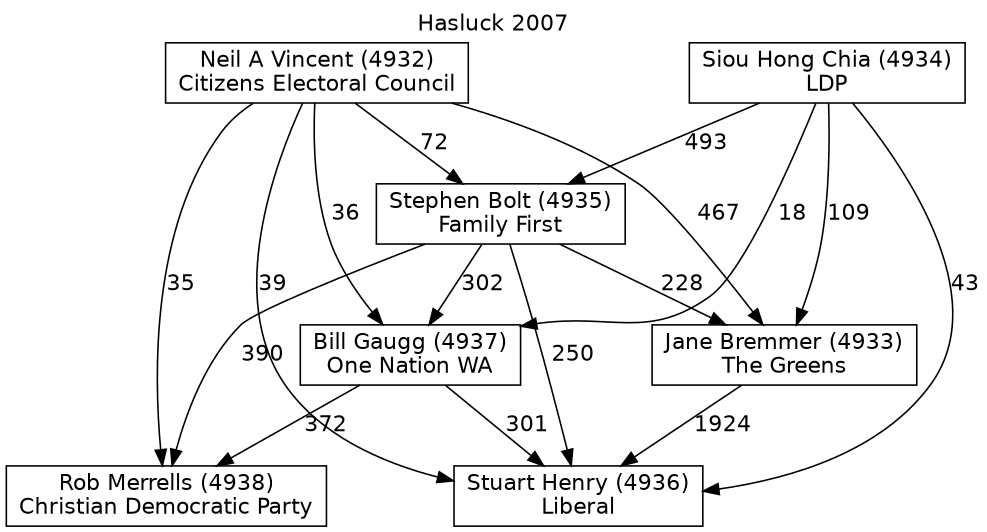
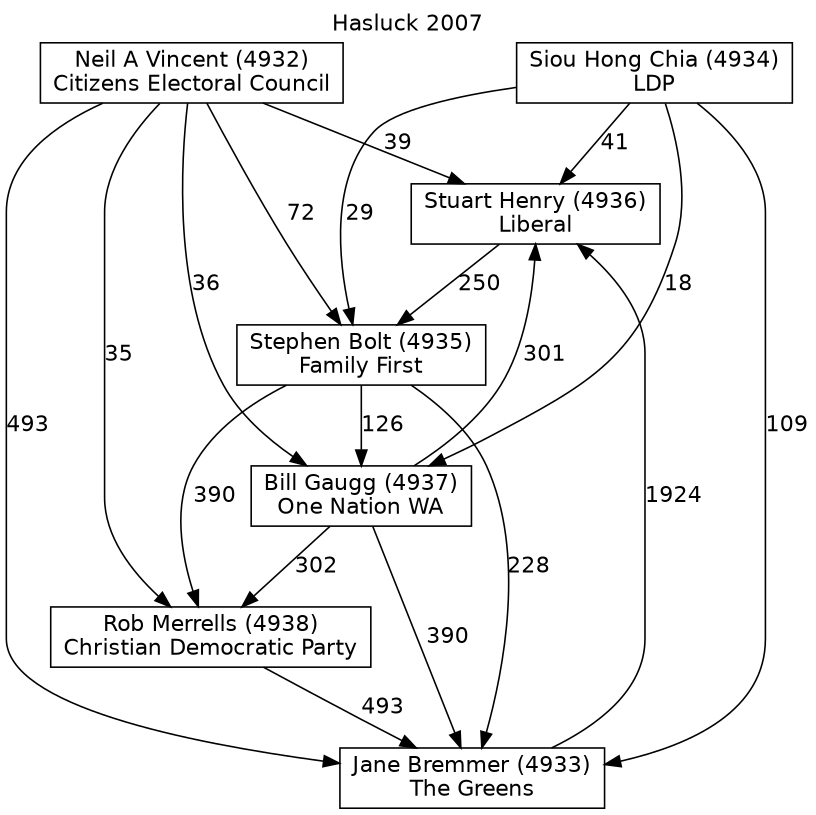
edge "Siou Hong Chia (4934) LDP" -> "Stephen Bolt (4935) Family First": label "493" -> "29"
edge "Neil A Vincent (4932) Citizens Electoral Council" -> "Jane Bremmer (4933) The Greens": label "467" -> "493"
edge "Stephen Bolt (4935) Family First" -> "Bill Gaugg (4937) One Nation WA": label "302" -> "126"
edge "Siou Hong Chia (4934) LDP" -> "Stuart Henry (4936) Liberal": label "43" -> "41"
edge "Stephen Bolt (4935) Family First" -> "Stuart Henry (4936) Liberal": reversed
edge "Bill Gaugg (4937) One Nation WA" -> "Rob Merrells (4938) Christian Democratic Party": label "372" -> "302"
edge "Bill Gaugg (4937) One Nation WA" -> "Jane Bremmer (4933) The Greens": added, label "390"
edge "Rob Merrells (4938) Christian Democratic Party" -> "Jane Bremmer (4933) The Greens": added, label "493"
